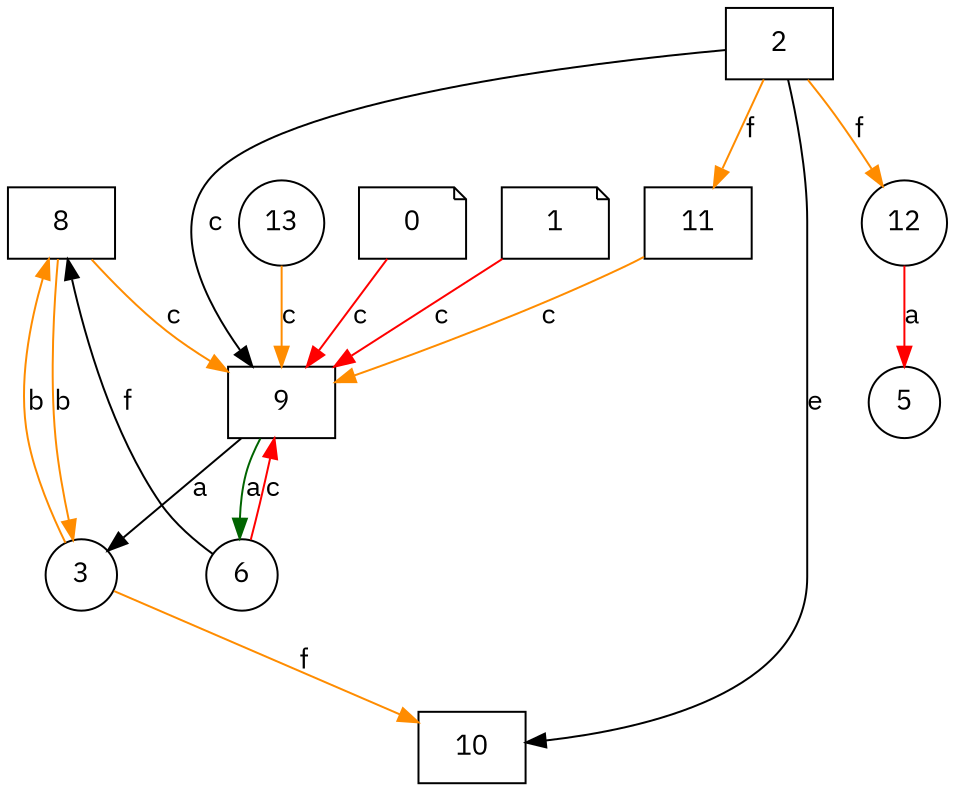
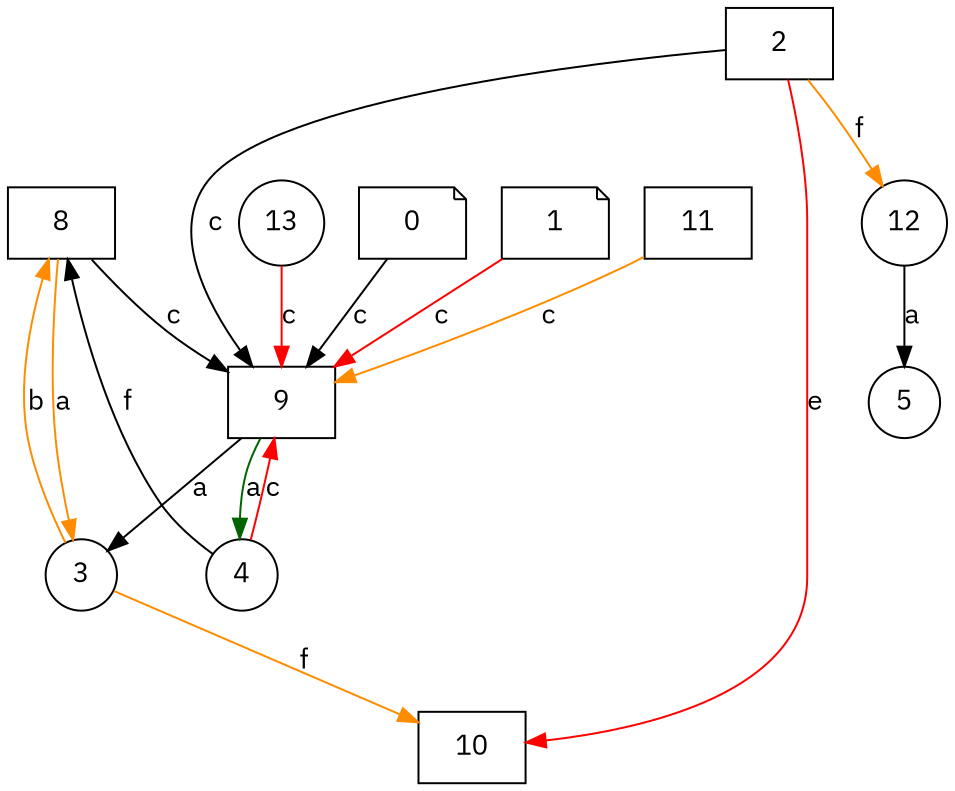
edge "2" -> "11": removed, label "f"
edge "0" -> "9": color red -> black
edge "13" -> "9": color darkorange -> red
edge "12" -> "5": color red -> black
edge "8" -> "9": color darkorange -> black
edge "8" -> "3": label "b" -> "a"
edge "2" -> "10": color black -> red
node "6": label "6" -> "4"
